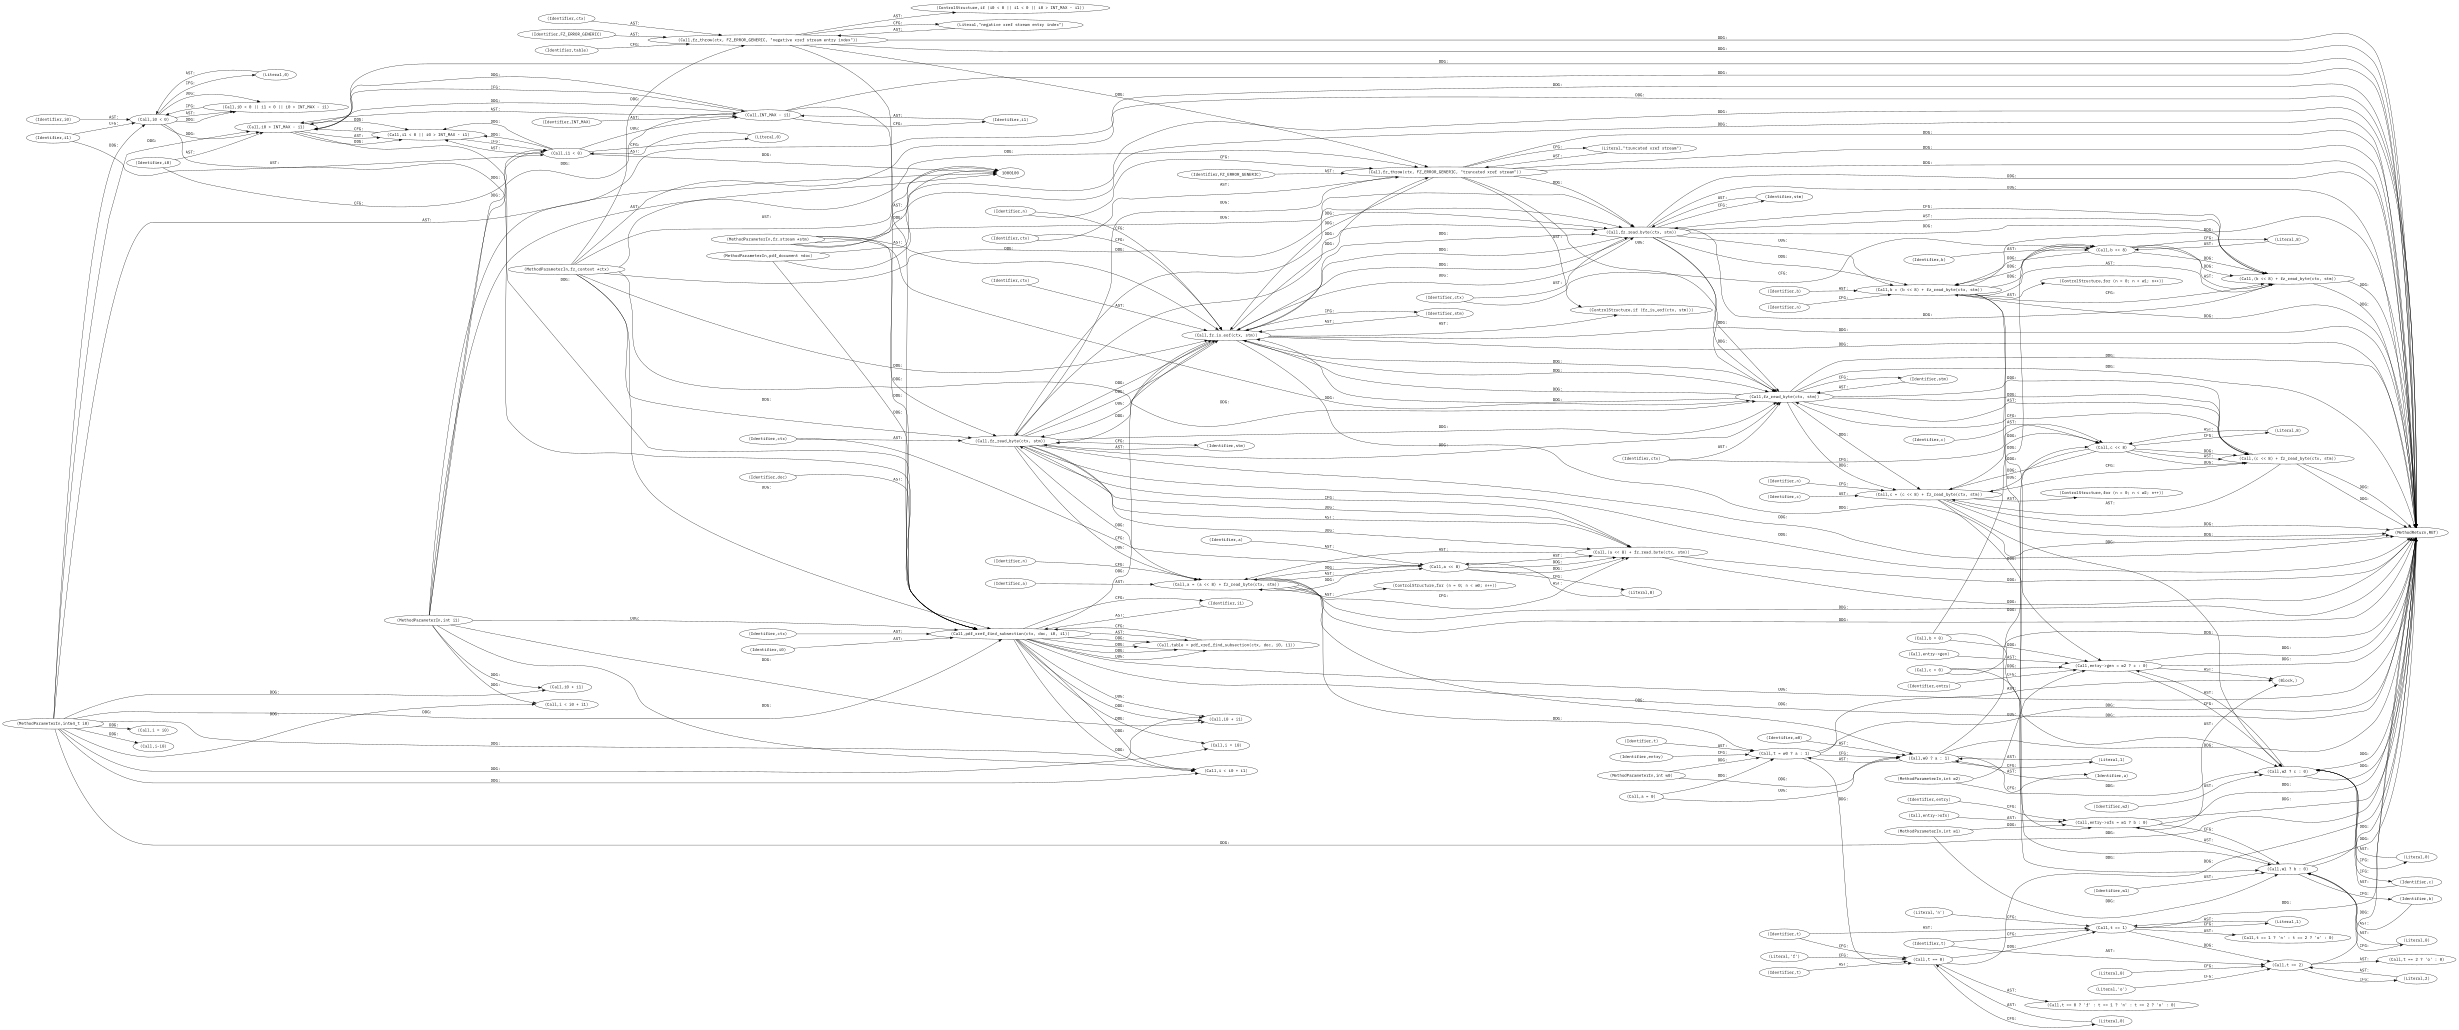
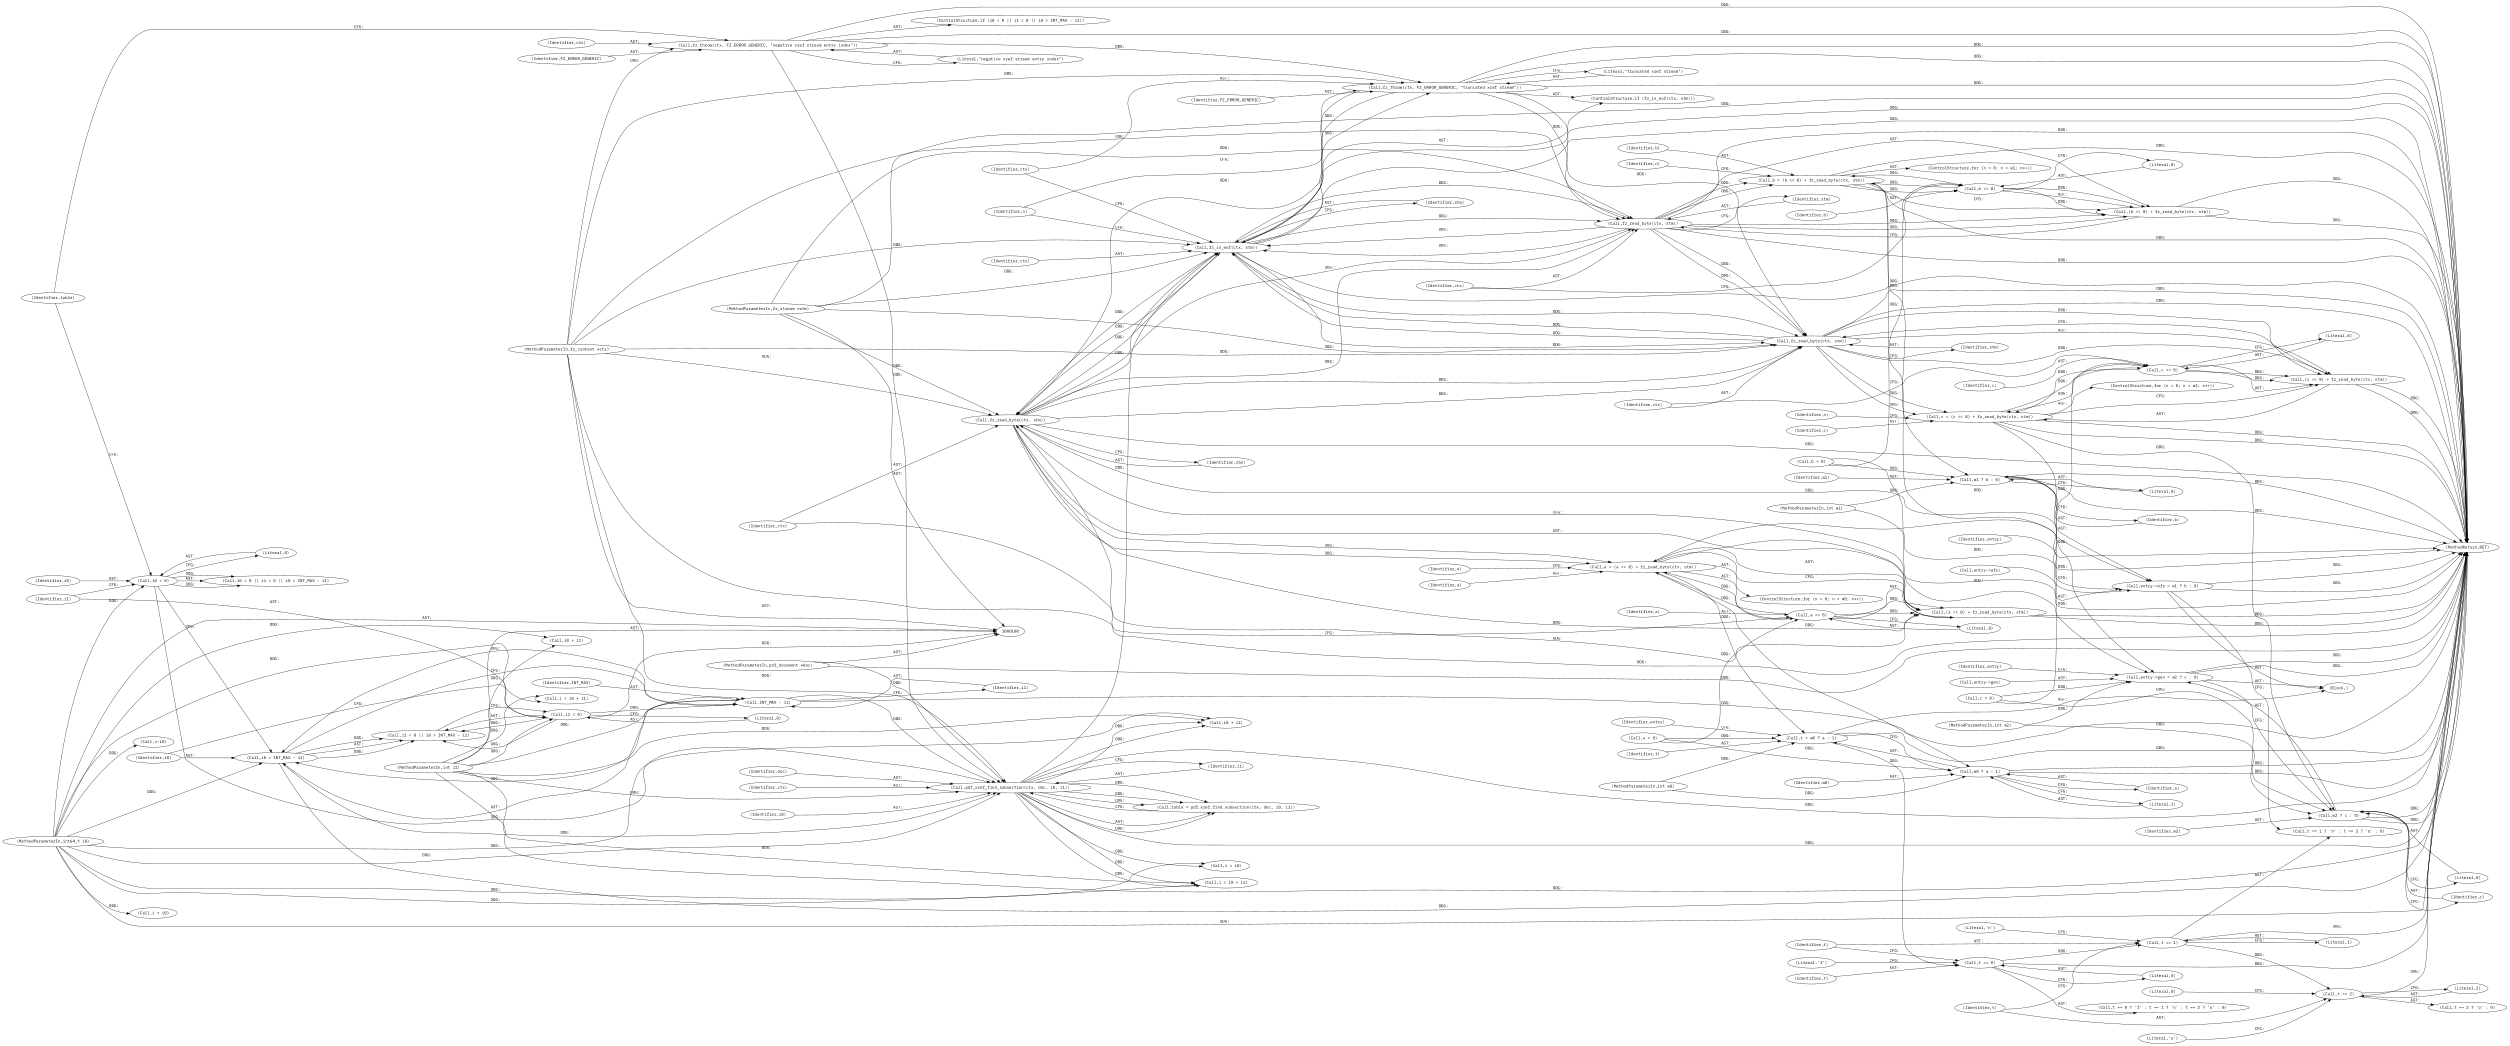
edge "(Call,i0 < 0 || i1 < 0 || i0 > INT_MAX - i1)" -> "(Call,i0 < 0)": now "(Identifier,table)" -> "(Call,i0 < 0)"
edge "(Call,i1 < 0 || i0 > INT_MAX - i1)" -> "(Call,i0 > INT_MAX - i1)": removed, label "CFG:"
edge "(Call,(b << 8) + fz_read_byte(ctx, stm))" -> "(Call,b = (b << 8) + fz_read_byte(ctx, stm))": removed, label "AST:"
edge "(Call,a = 0)" -> "(Call,a << 8)": added, label "DDG:"
edge "(Call,entry->ofs = w1 ? b : 0)" -> "(Call,w1 ? b : 0)": now "(Call,entry->ofs = w1 ? b : 0)" -> "(Call,t == 1 ? 'n' : t == 2 ? 'o' : 0)"
